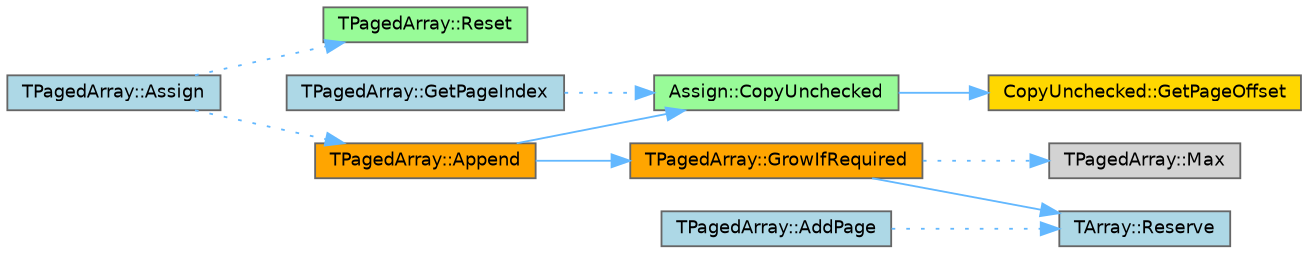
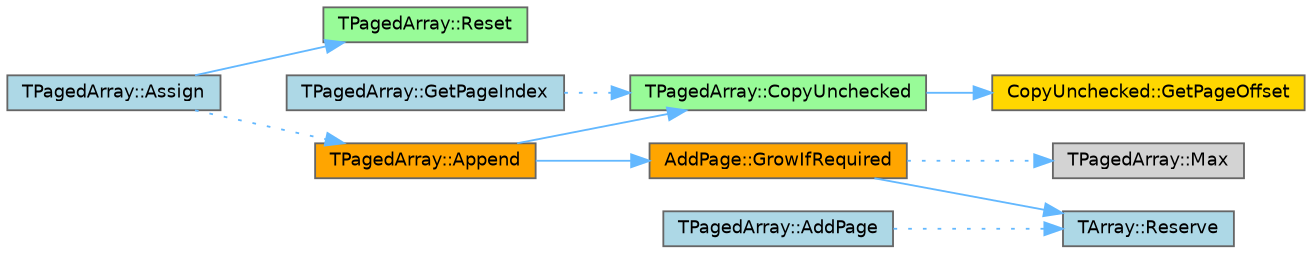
edge "TPagedArray::Assign" -> "TPagedArray::Reset": style dotted -> solid
node "Assign::CopyUnchecked": label "Assign::CopyUnchecked" -> "TPagedArray::CopyUnchecked"
node "TPagedArray::GrowIfRequired": label "TPagedArray::GrowIfRequired" -> "AddPage::GrowIfRequired"
